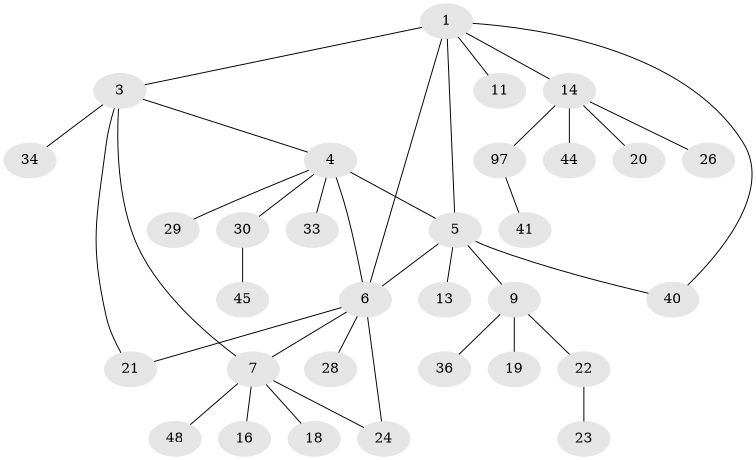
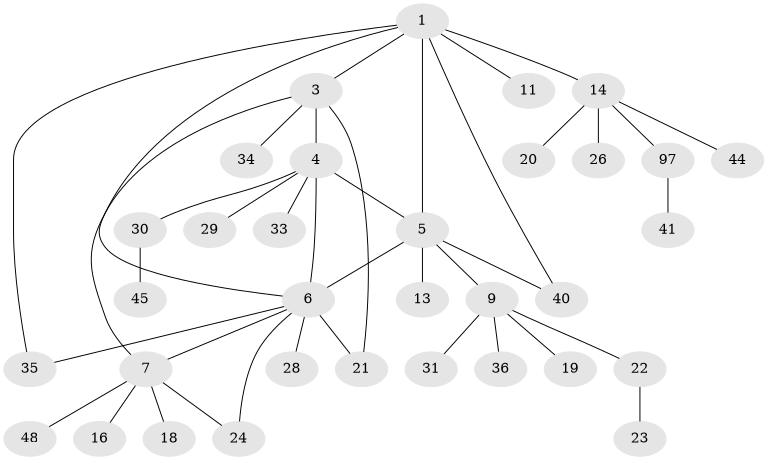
node "35": added
node "31": added
